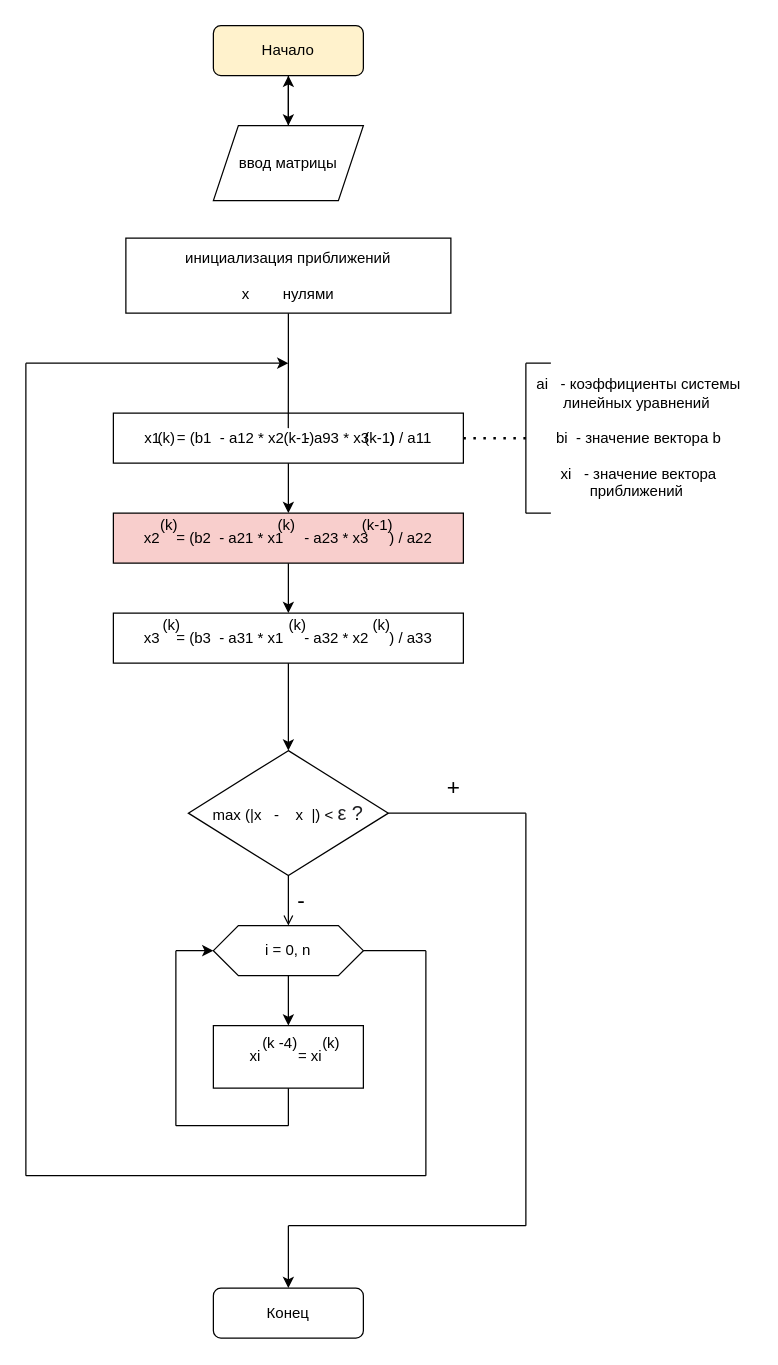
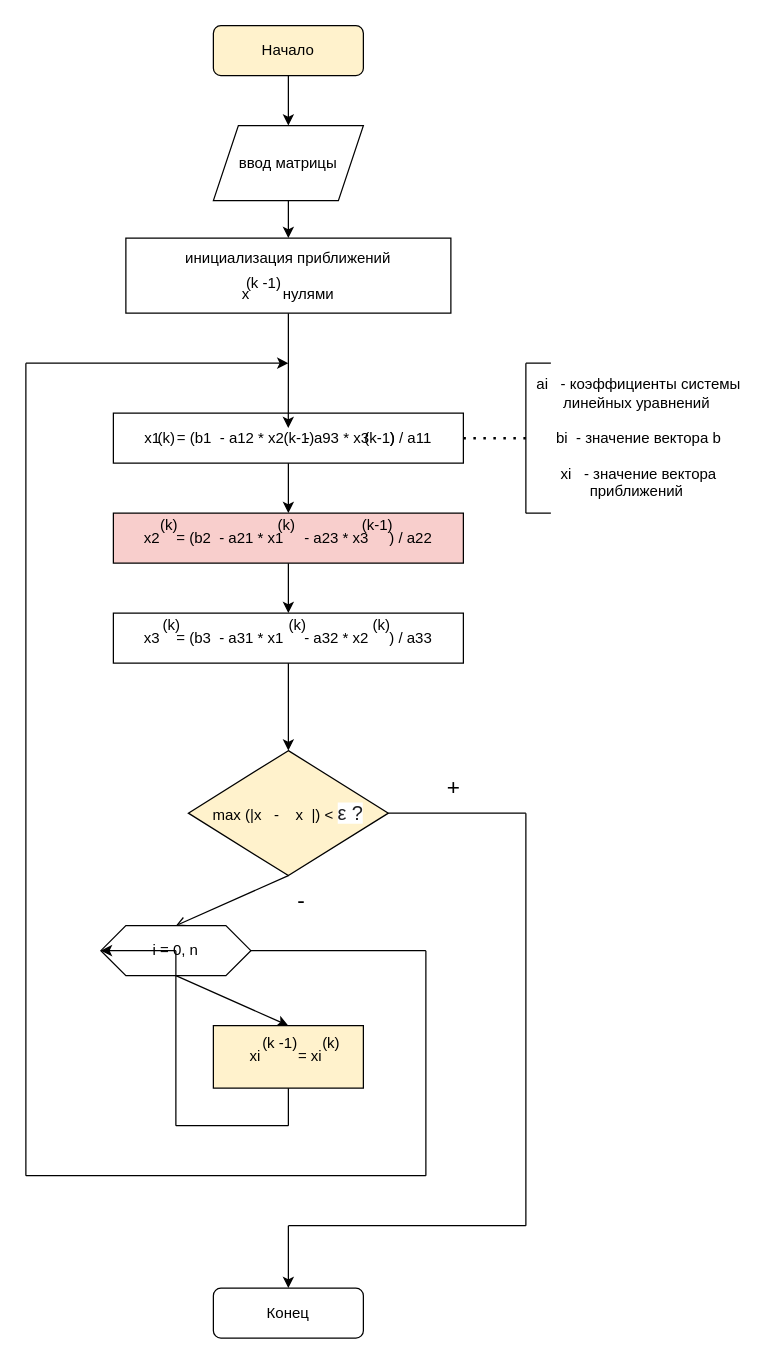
edge "ввод матрицы" -> "Начало": now "ввод матрицы" -> "инициализация приближений x нулями"
node "(k -1)": added
edge "инициализация приближений x нулями" -- "(k) (k-1) (k-1)": arrowhead none -> classic
node "max (|x - x |) < ε ?": fillcolor #ffffff -> #fff2cc
node "i = 0, n": moved (288, 951) -> (176, 951)
node "(k -4) (k)": label "(k -4) (k)" -> "(k -1) (k)"
node "xi = xi": fillcolor #ffffff -> #fff2cc
